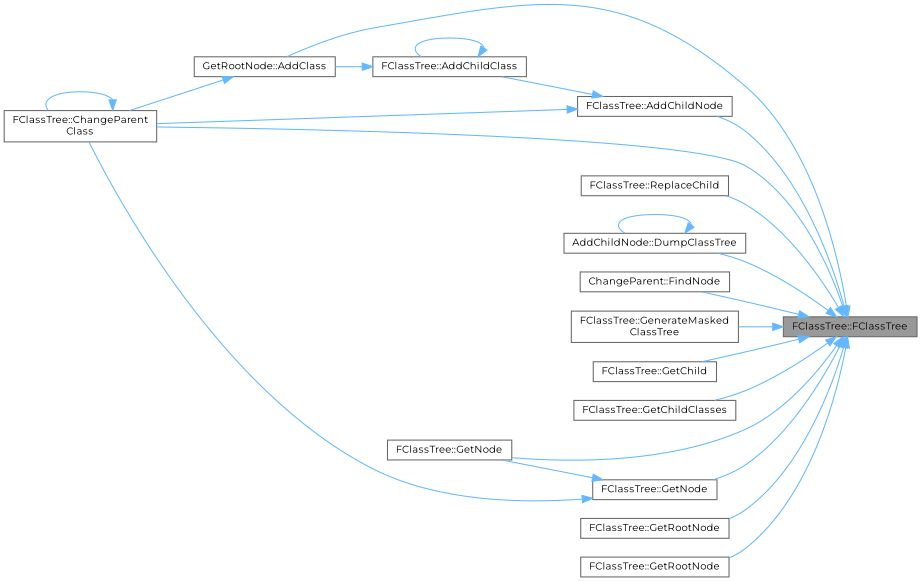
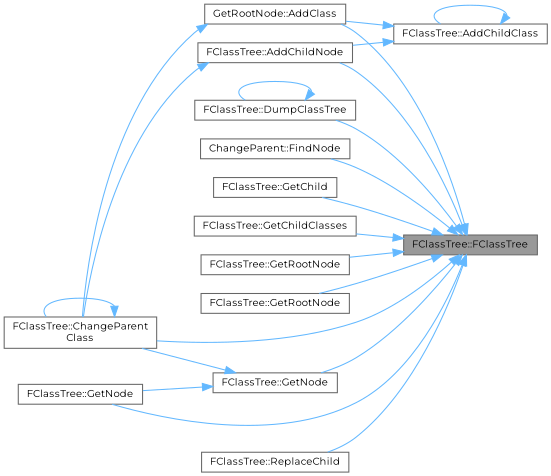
edge "FClassTree::AddChildClass" -> "FClassTree::AddChildNode": reversed
node "AddChildNode::DumpClassTree": label "AddChildNode::DumpClassTree" -> "FClassTree::DumpClassTree"
node "FClassTree::GenerateMasked ClassTree": removed
